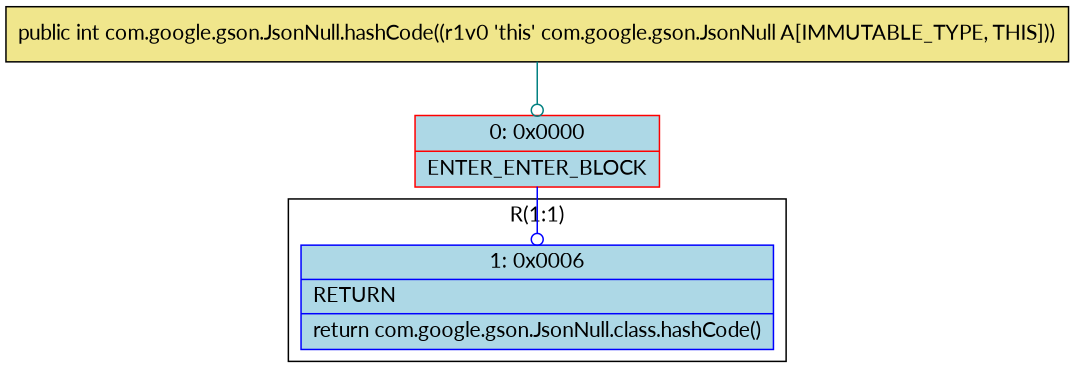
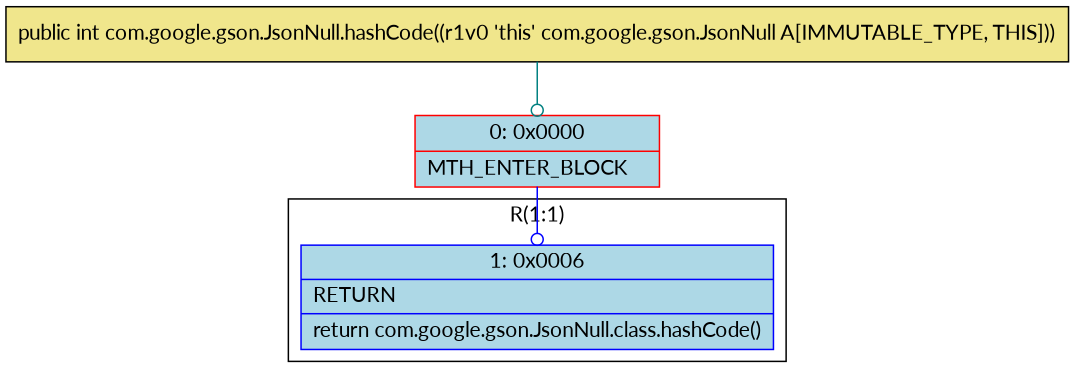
node "0: 0x0000": text "ENTER_ENTER_BLOCK" -> "MTH_ENTER_BLOCK"
